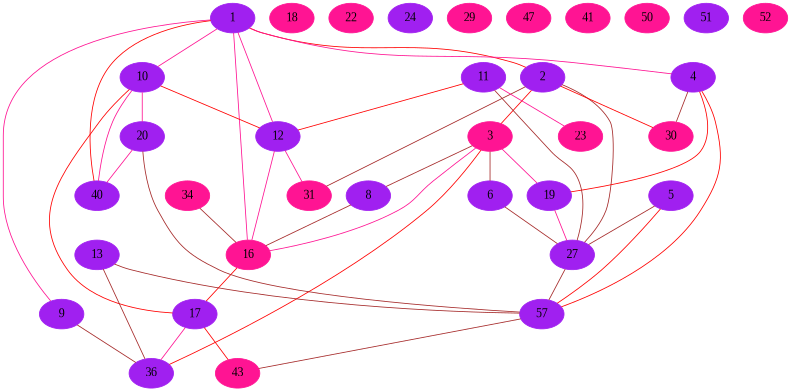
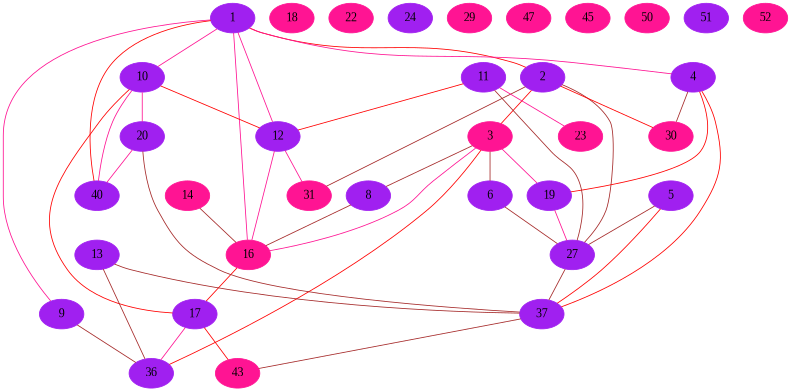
node "41": label "41" -> "45"
node "34": label "34" -> "14"
node "57": label "57" -> "37"
